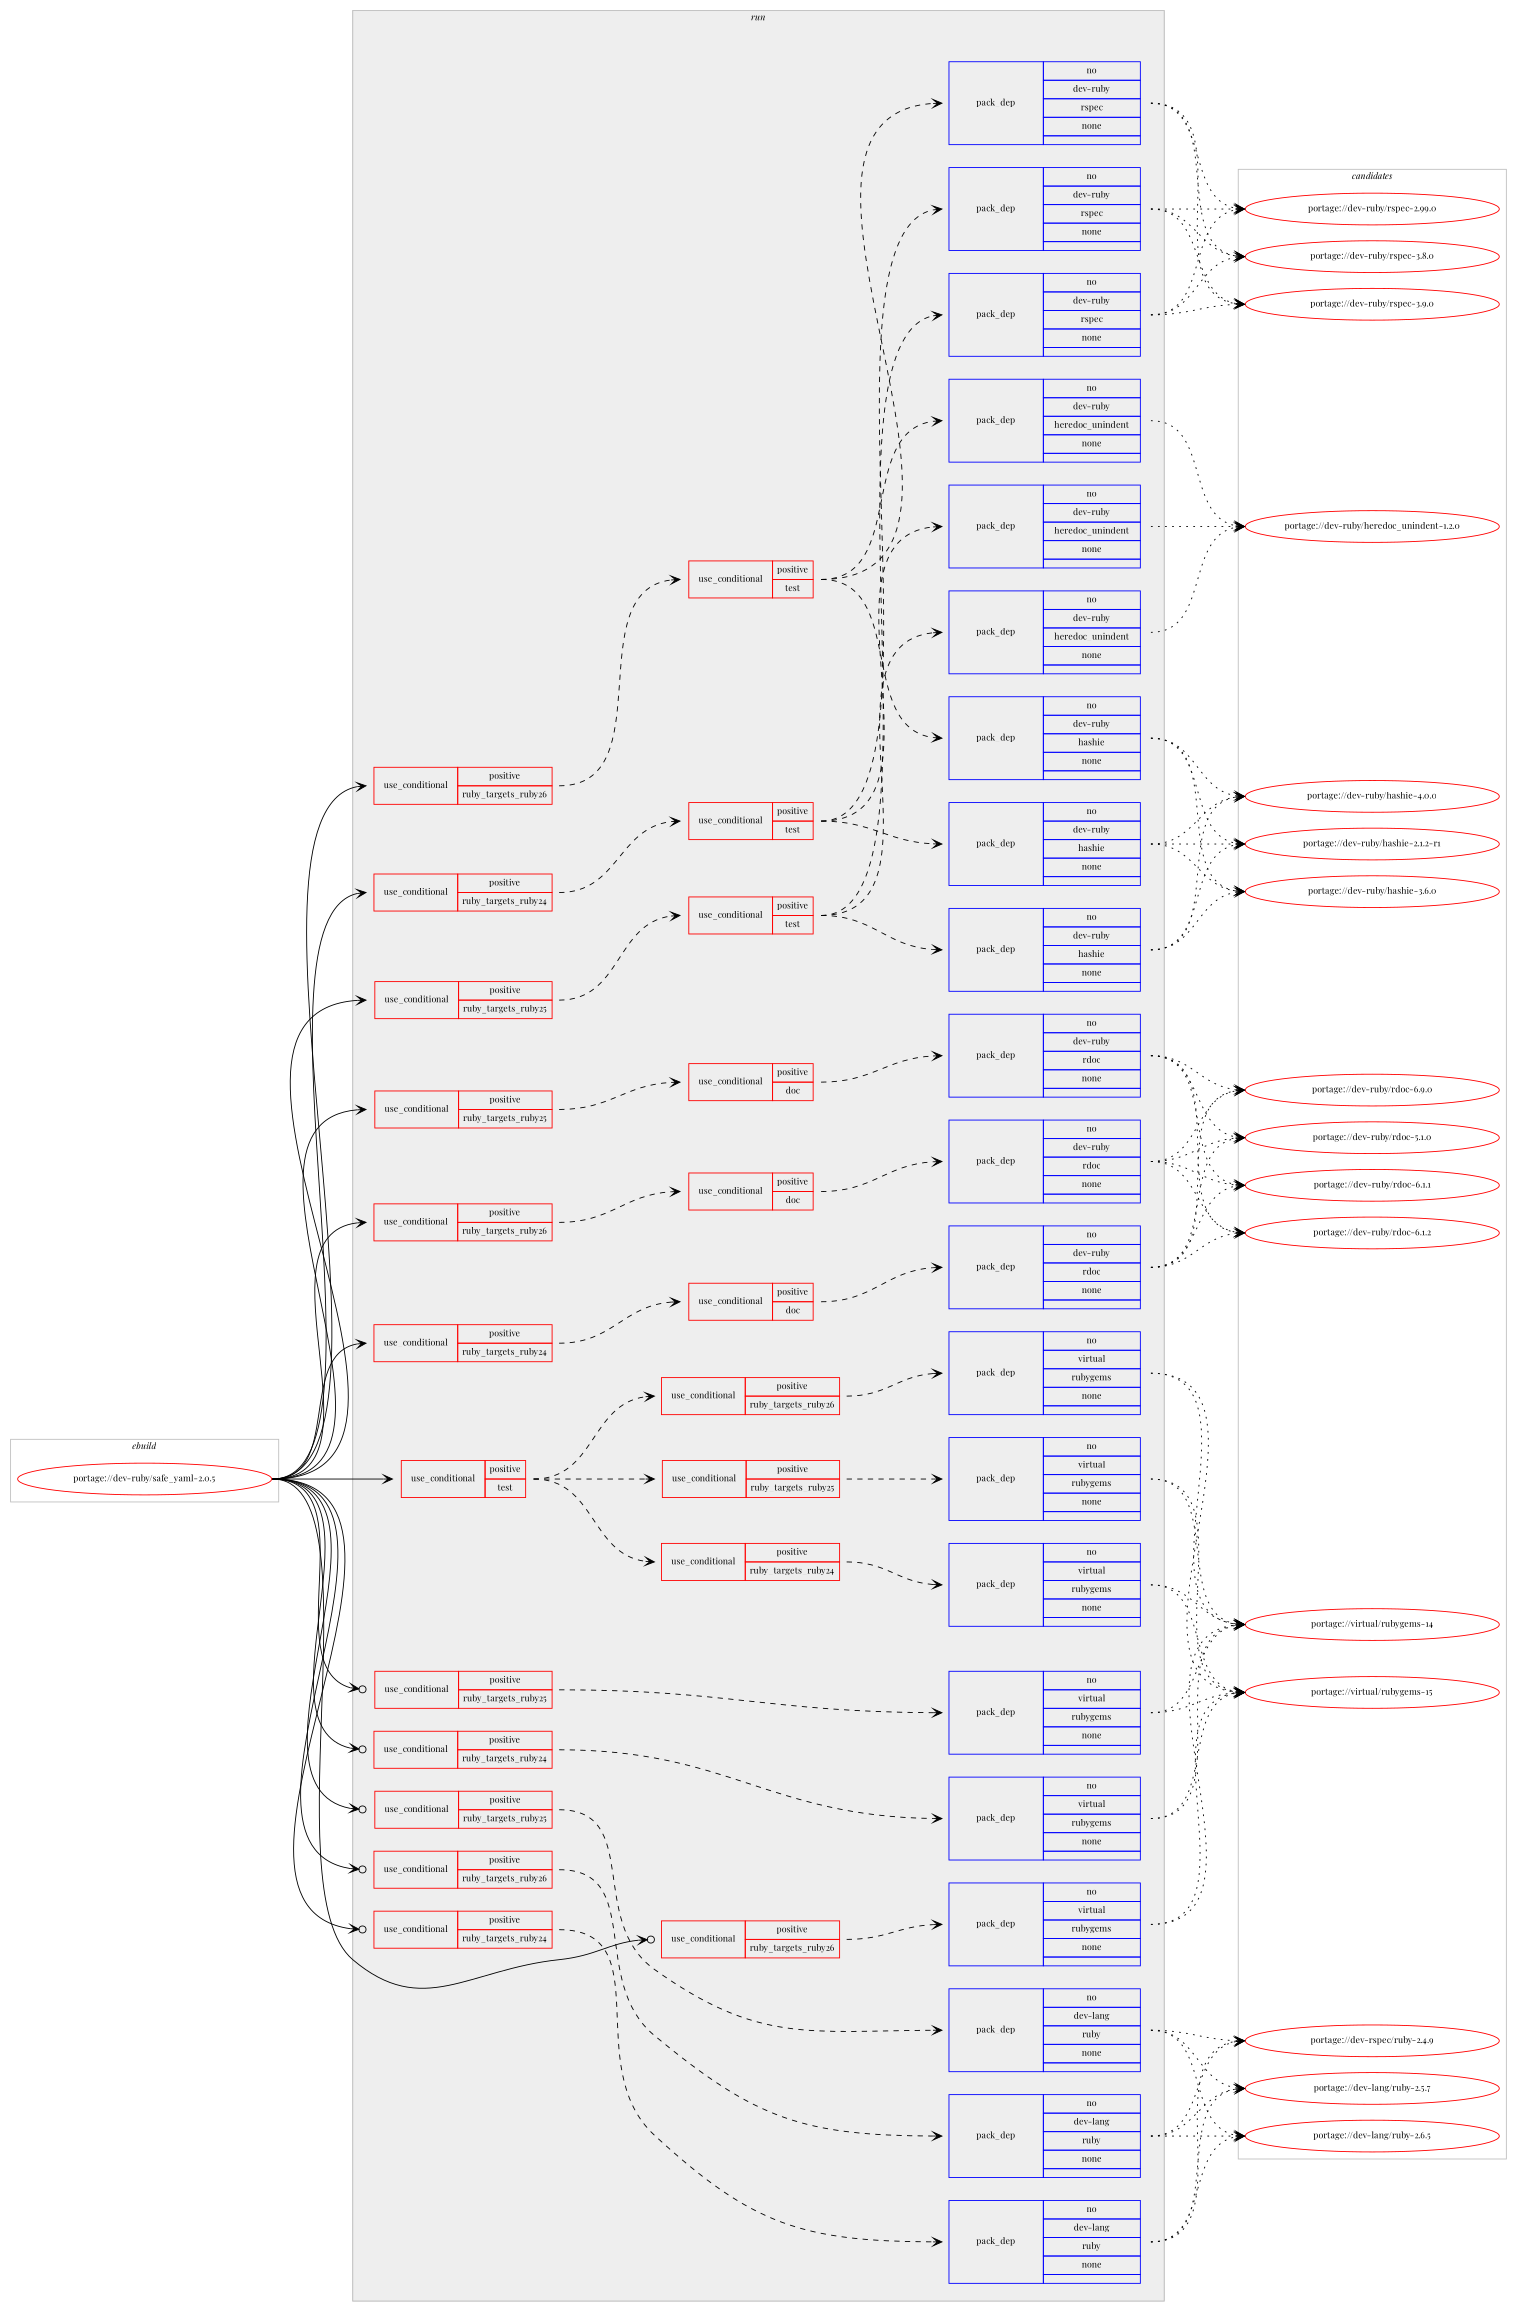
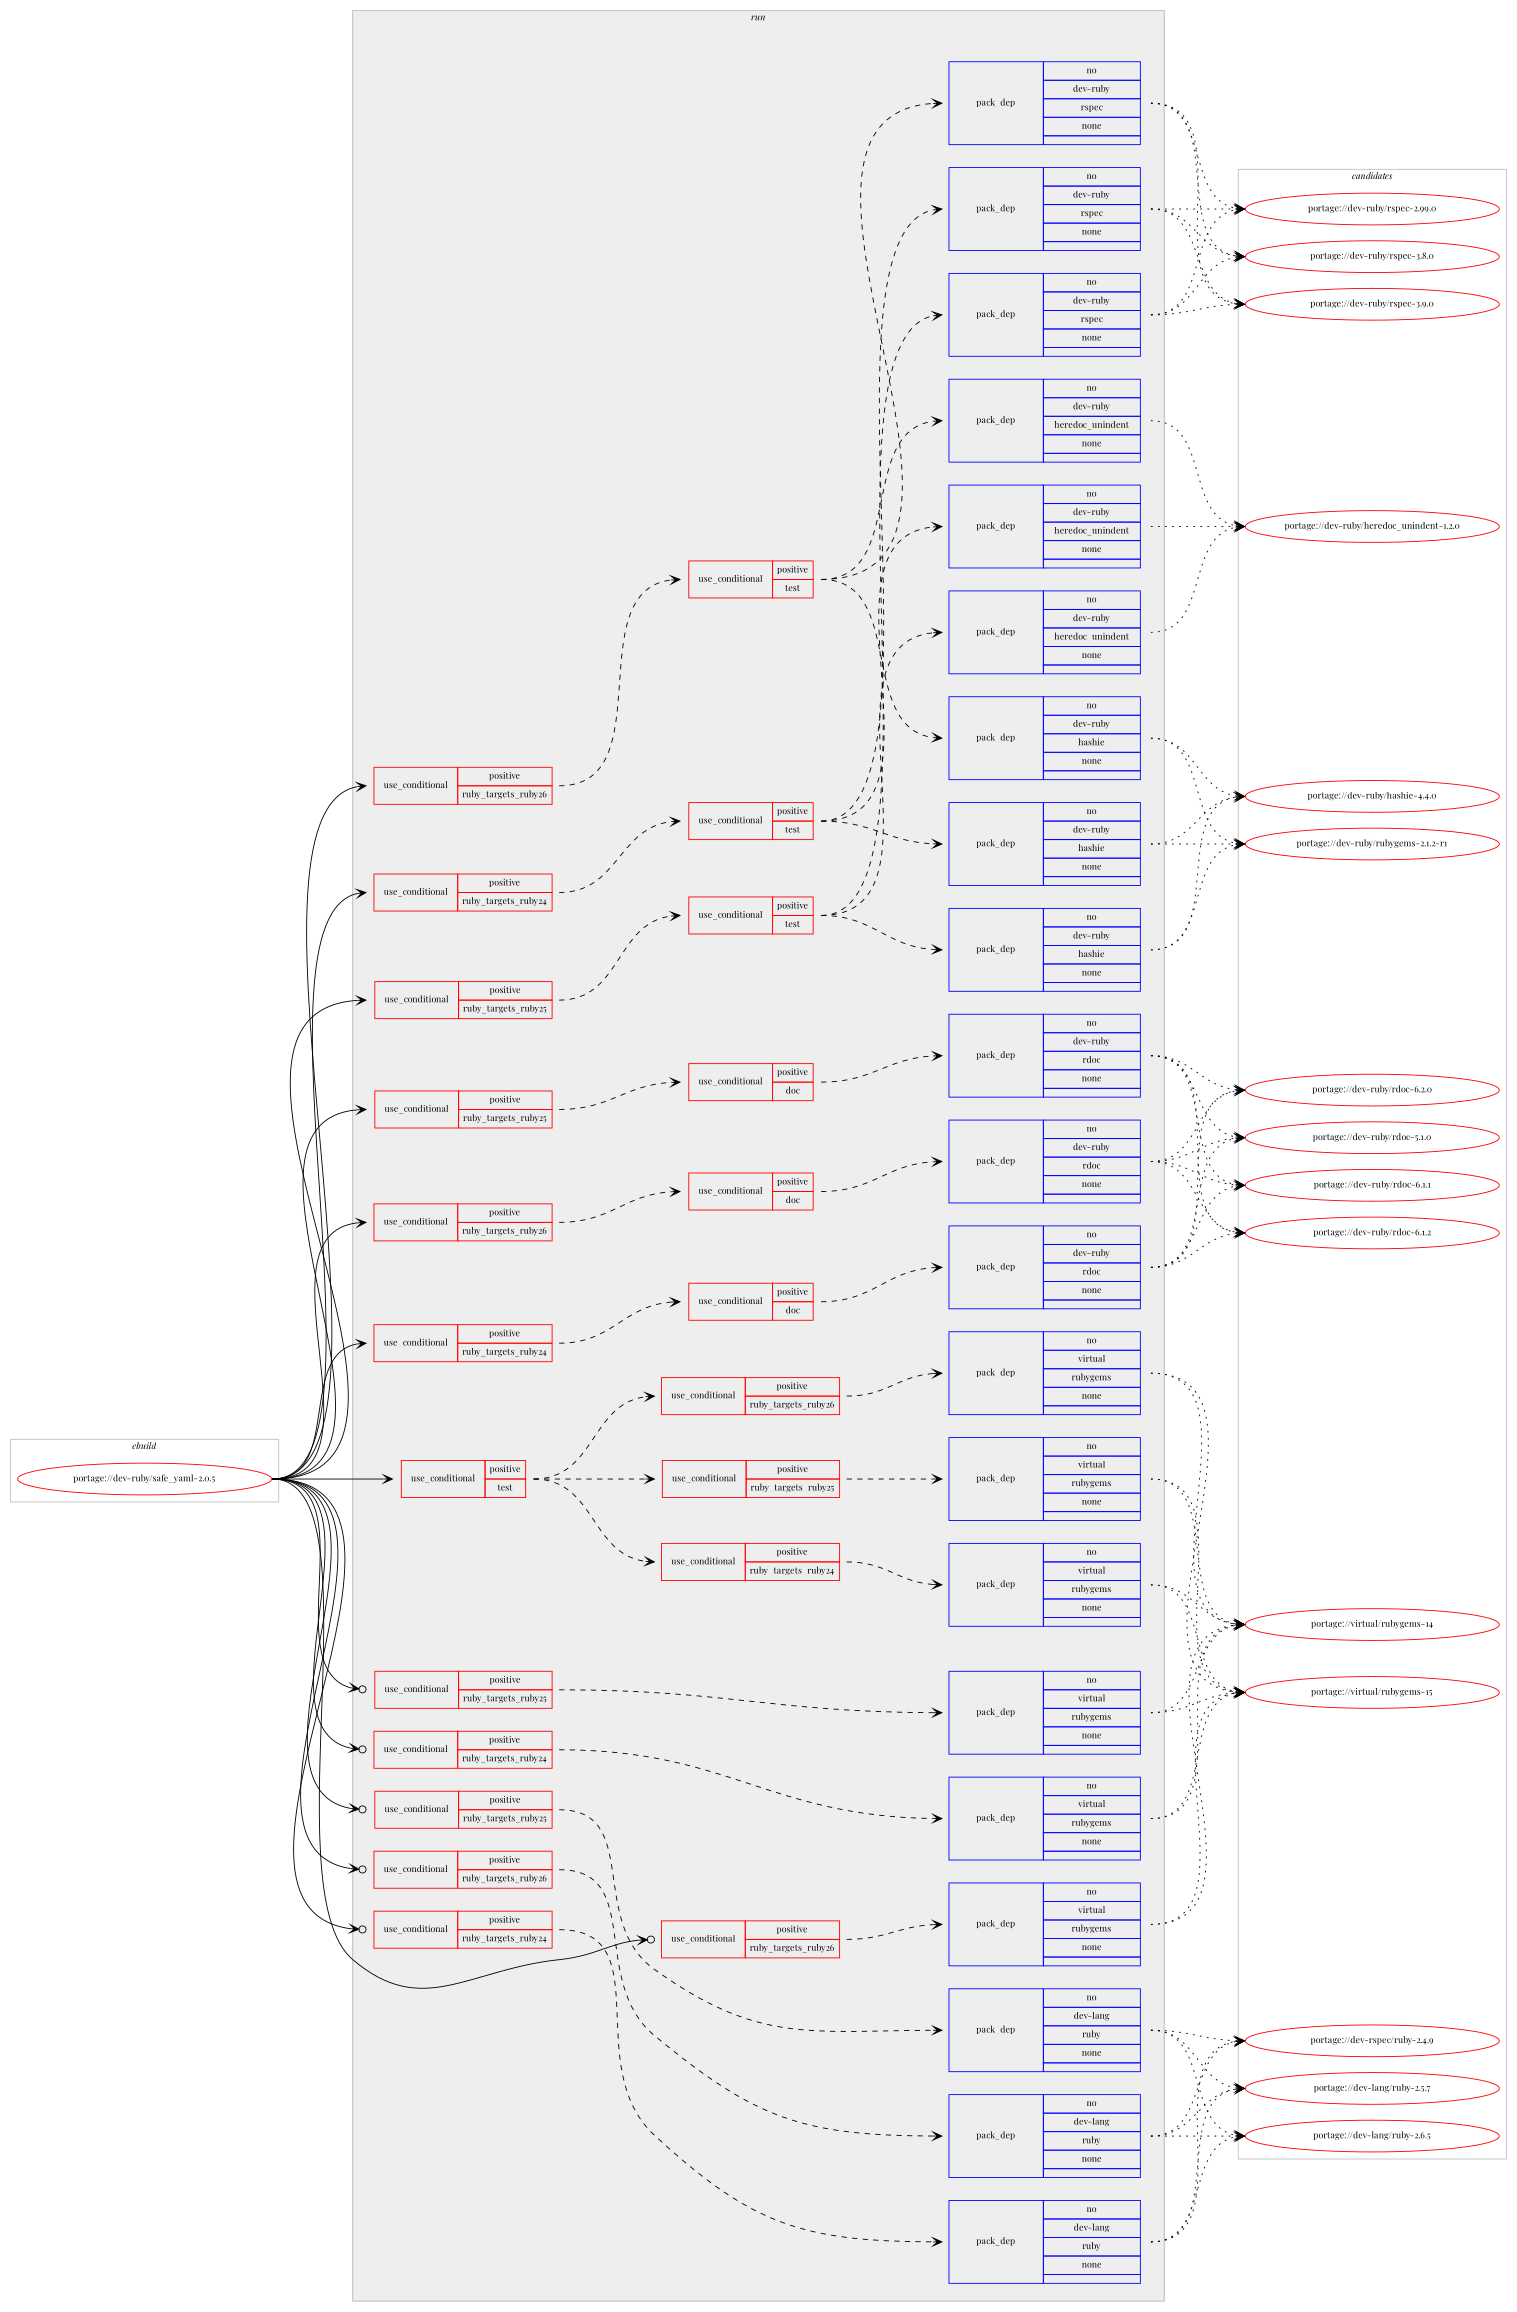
node "portage://dev-ruby/hashie-4.0.0": label "portage://dev-ruby/hashie-4.0.0" -> "portage://dev-ruby/hashie-4.4.0"
node "portage://dev-ruby/hashie-2.1.2-r1": label "portage://dev-ruby/hashie-2.1.2-r1" -> "portage://dev-ruby/rubygems-2.1.2-r1"
node "portage://dev-ruby/hashie-3.6.0": removed
node "portage://dev-ruby/rdoc-6.9.0": label "portage://dev-ruby/rdoc-6.9.0" -> "portage://dev-ruby/rdoc-6.2.0"
